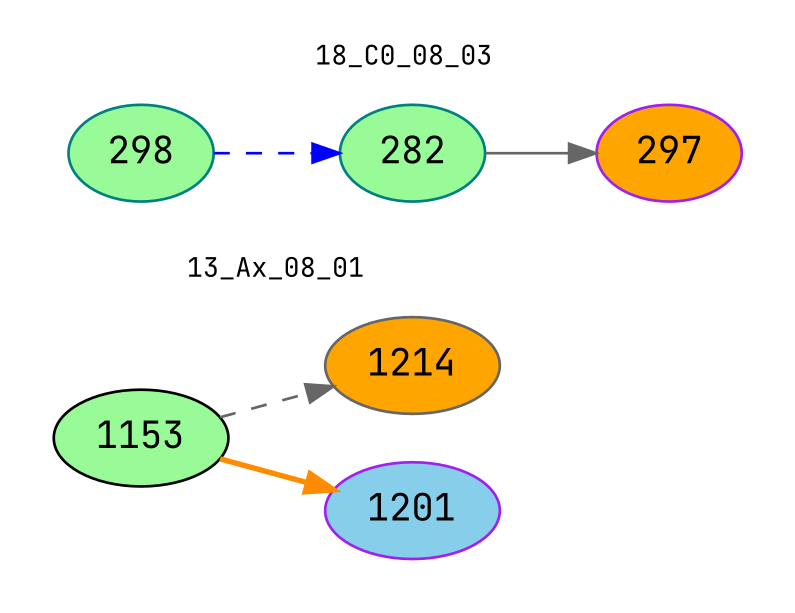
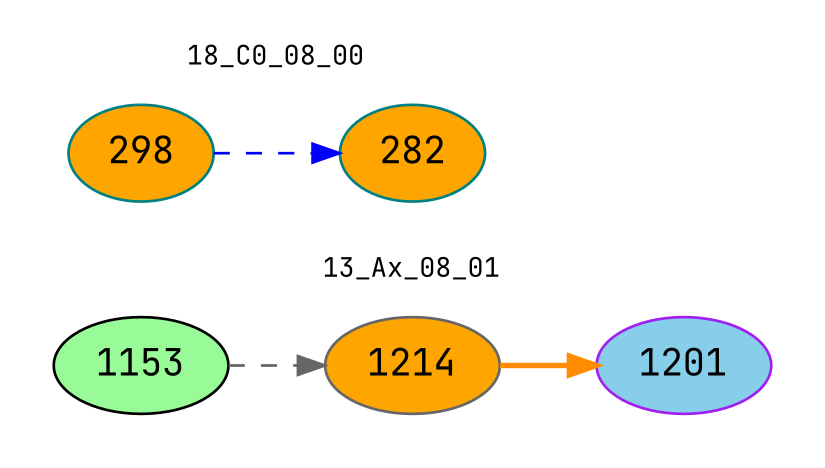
cluster "18_C0_08_03": label "18_C0_08_03" -> "18_C0_08_00"
node "298": fillcolor palegreen -> orange
node "282": fillcolor palegreen -> orange
node "297": removed
edge "1153" -> "1201": now "1214" -> "1201"
